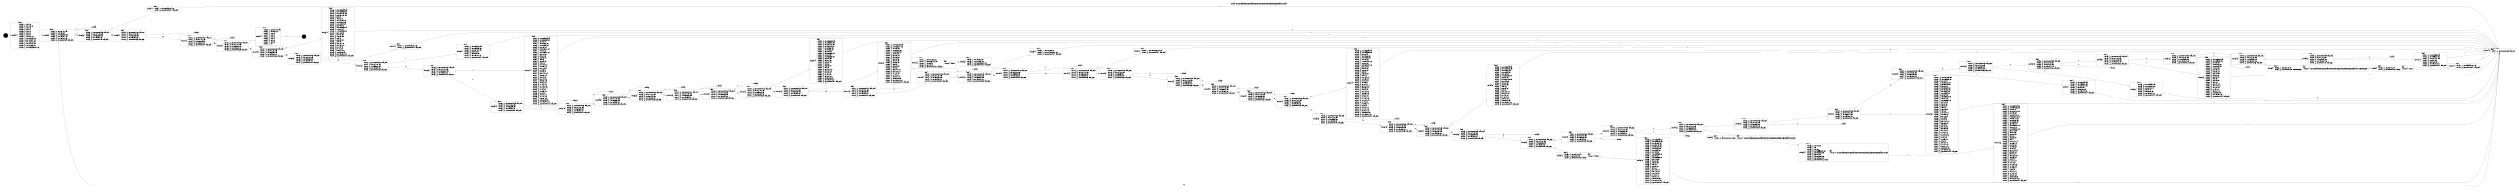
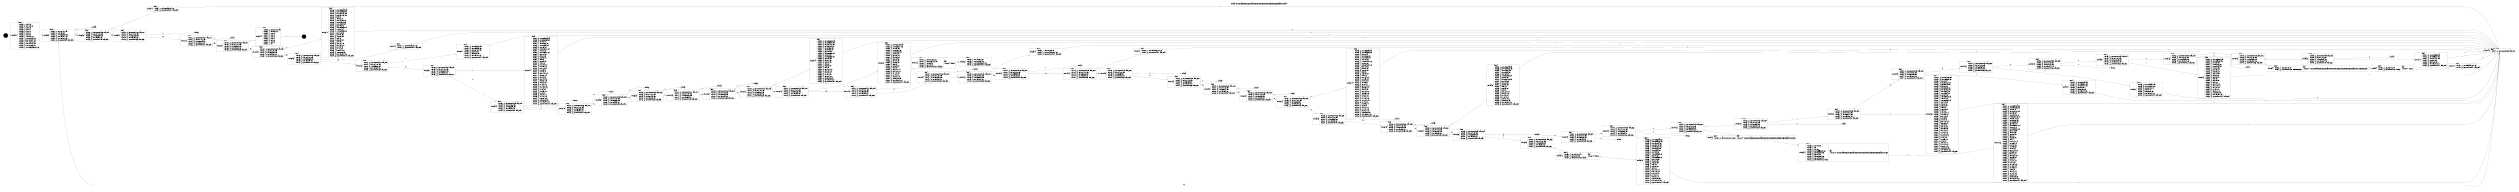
edge "0x4018ce [25]" -> "0x4018e7 [25]": now "0x40239a" -> "0x4018e7 [25]"
